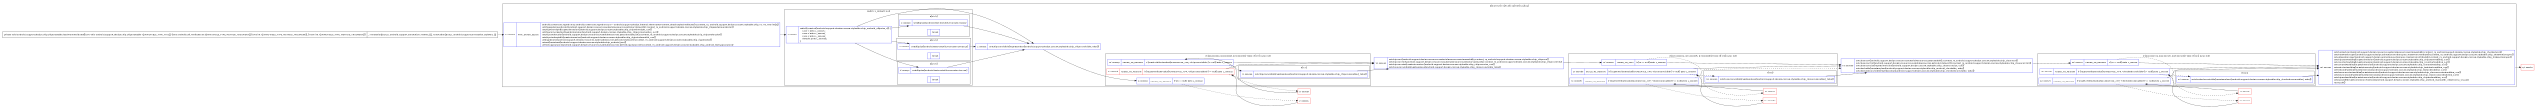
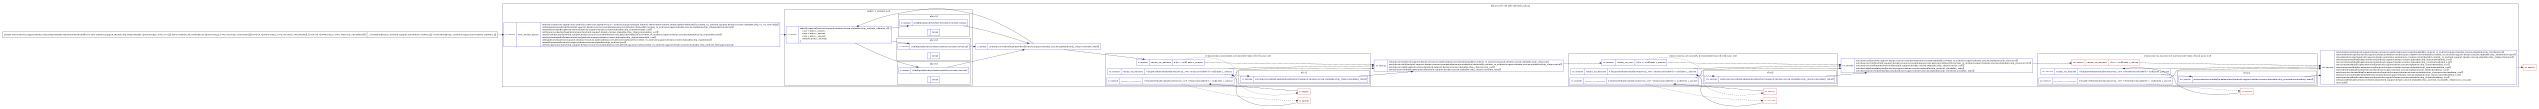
edge "1: 0x0065" -> "5: 0x007a": reversed
node "20: 0x011a": color blue -> red
edge "6: 0x0083" -> "12: 0x00a2": added
edge "15: 0x00d4" -> "19: 0x00e9": style dashed -> solid
node "8: 0x008d": color red -> blue
node "17: 0x00de": text "BUILD_TO_REGION" -> "ADDED_TO_REGION"
node "22: 0x0124": text "ADDED_TO_REGION" -> "METHOD_TO_REGION"
node "21: 0x011c": removed
